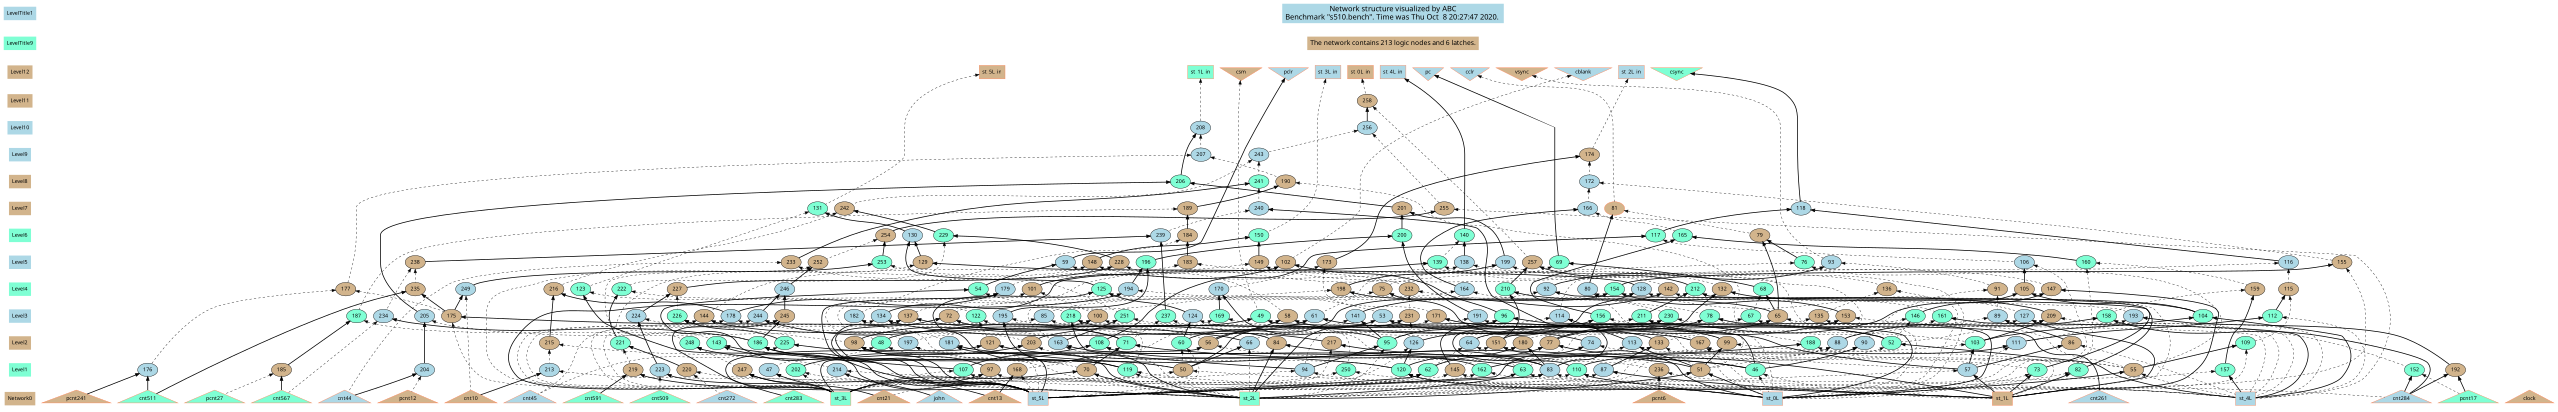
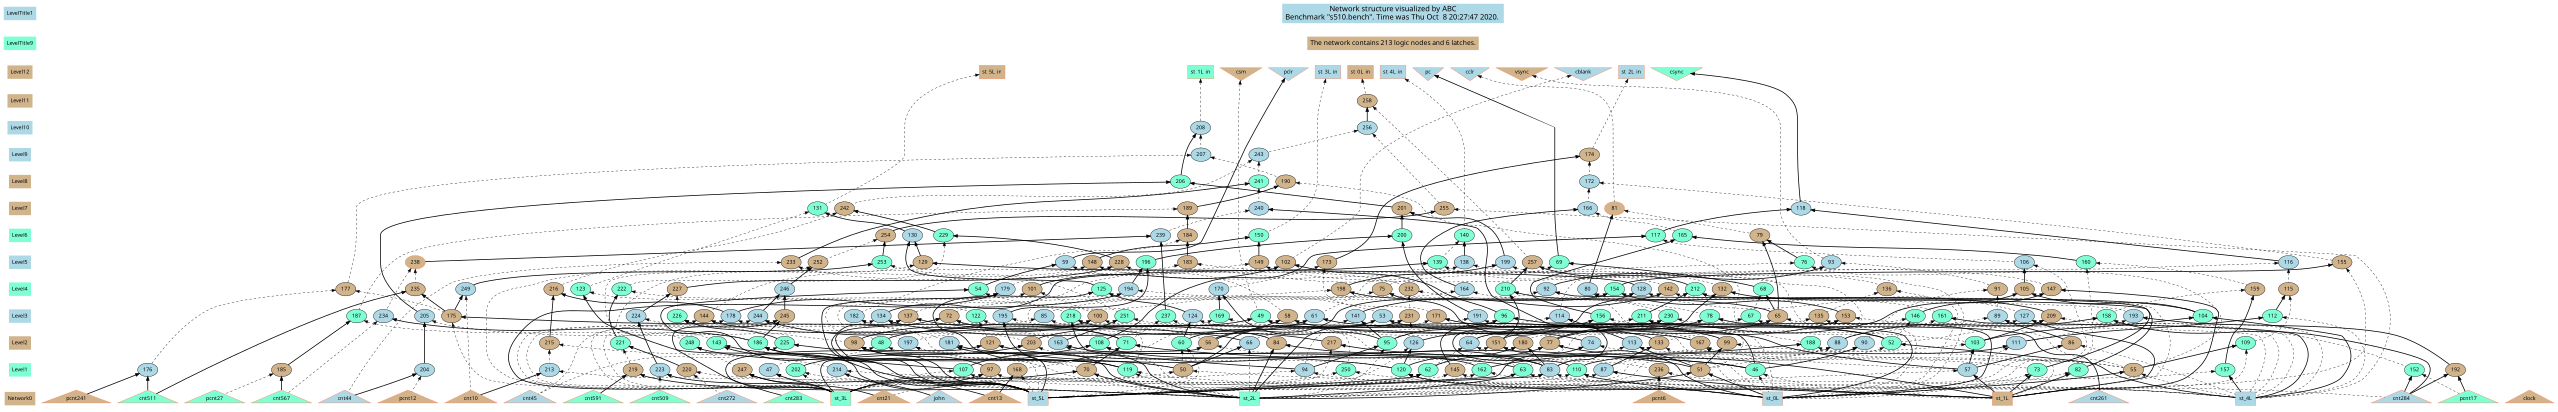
edge "140" -> "st_4L_in": style bold -> dashed
node "238": color black -> coral
